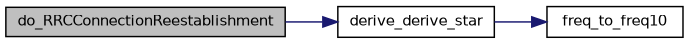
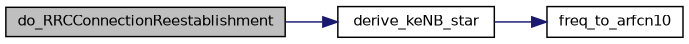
node "derive_derive_star": label "derive_derive_star" -> "derive_keNB_star"
node "freq_to_freq10": label "freq_to_freq10" -> "freq_to_arfcn10"
